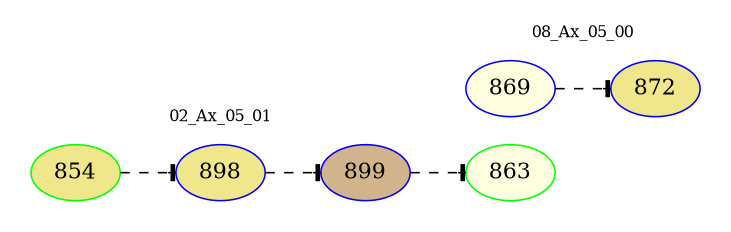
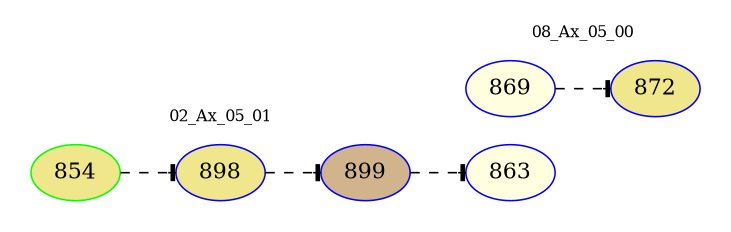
node "863": color green -> blue
